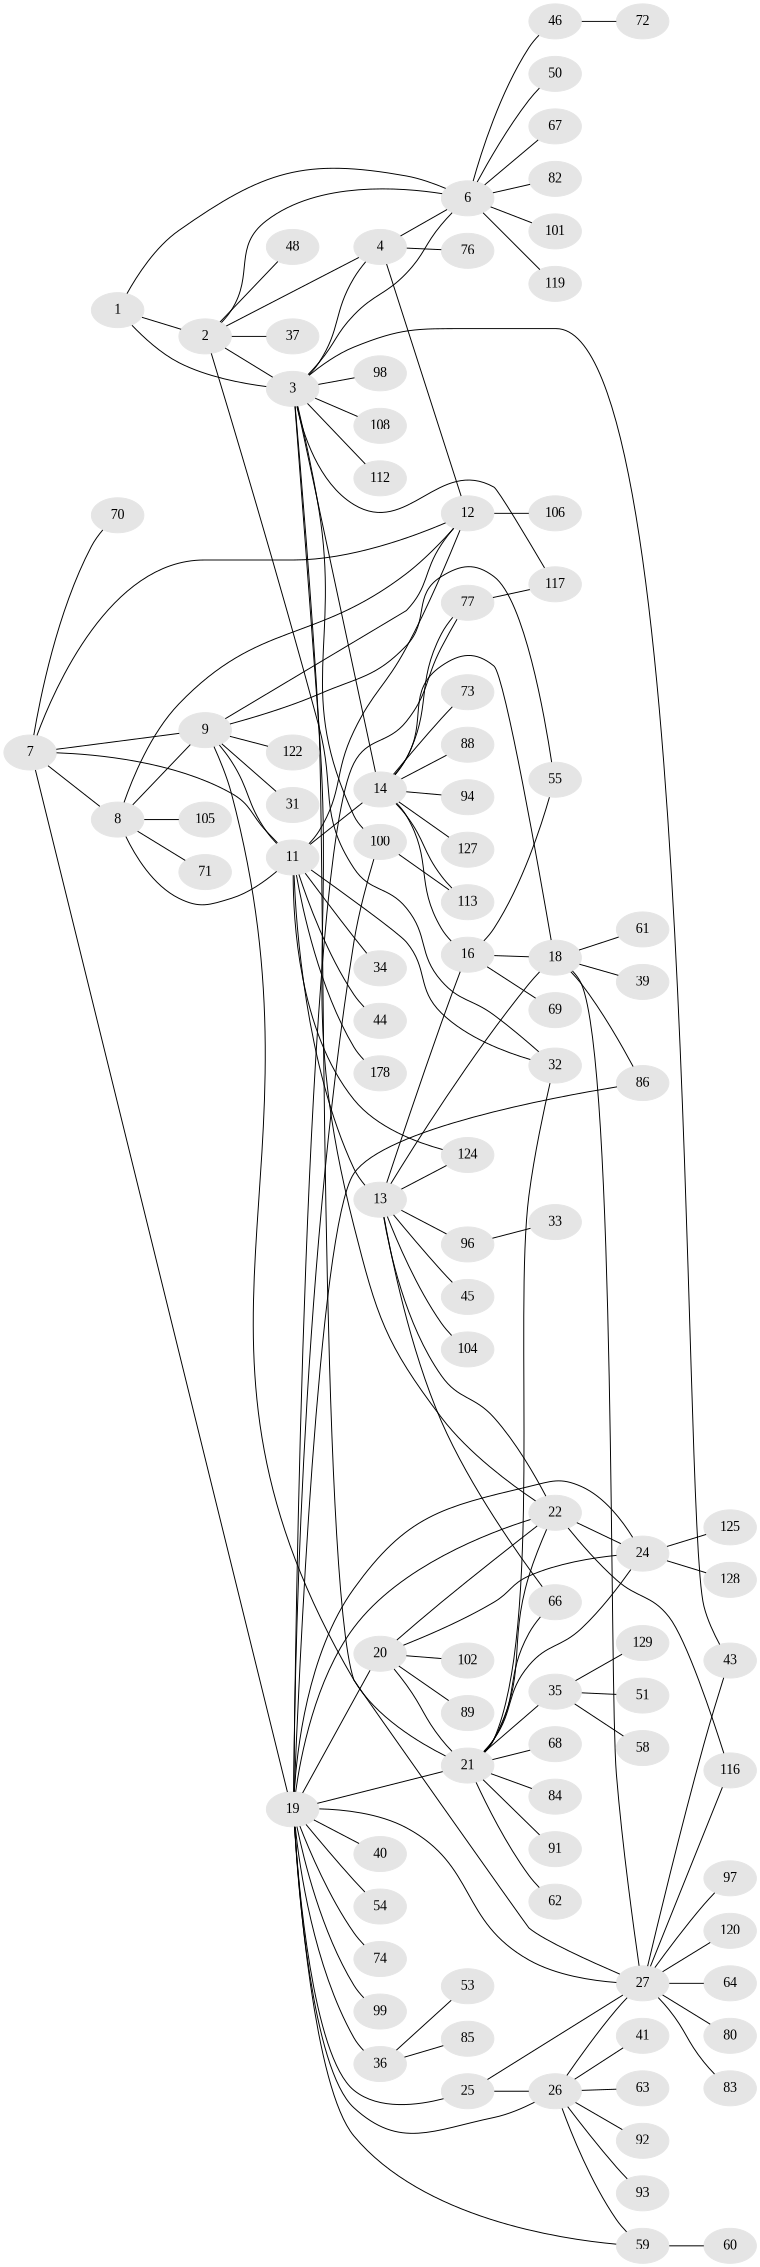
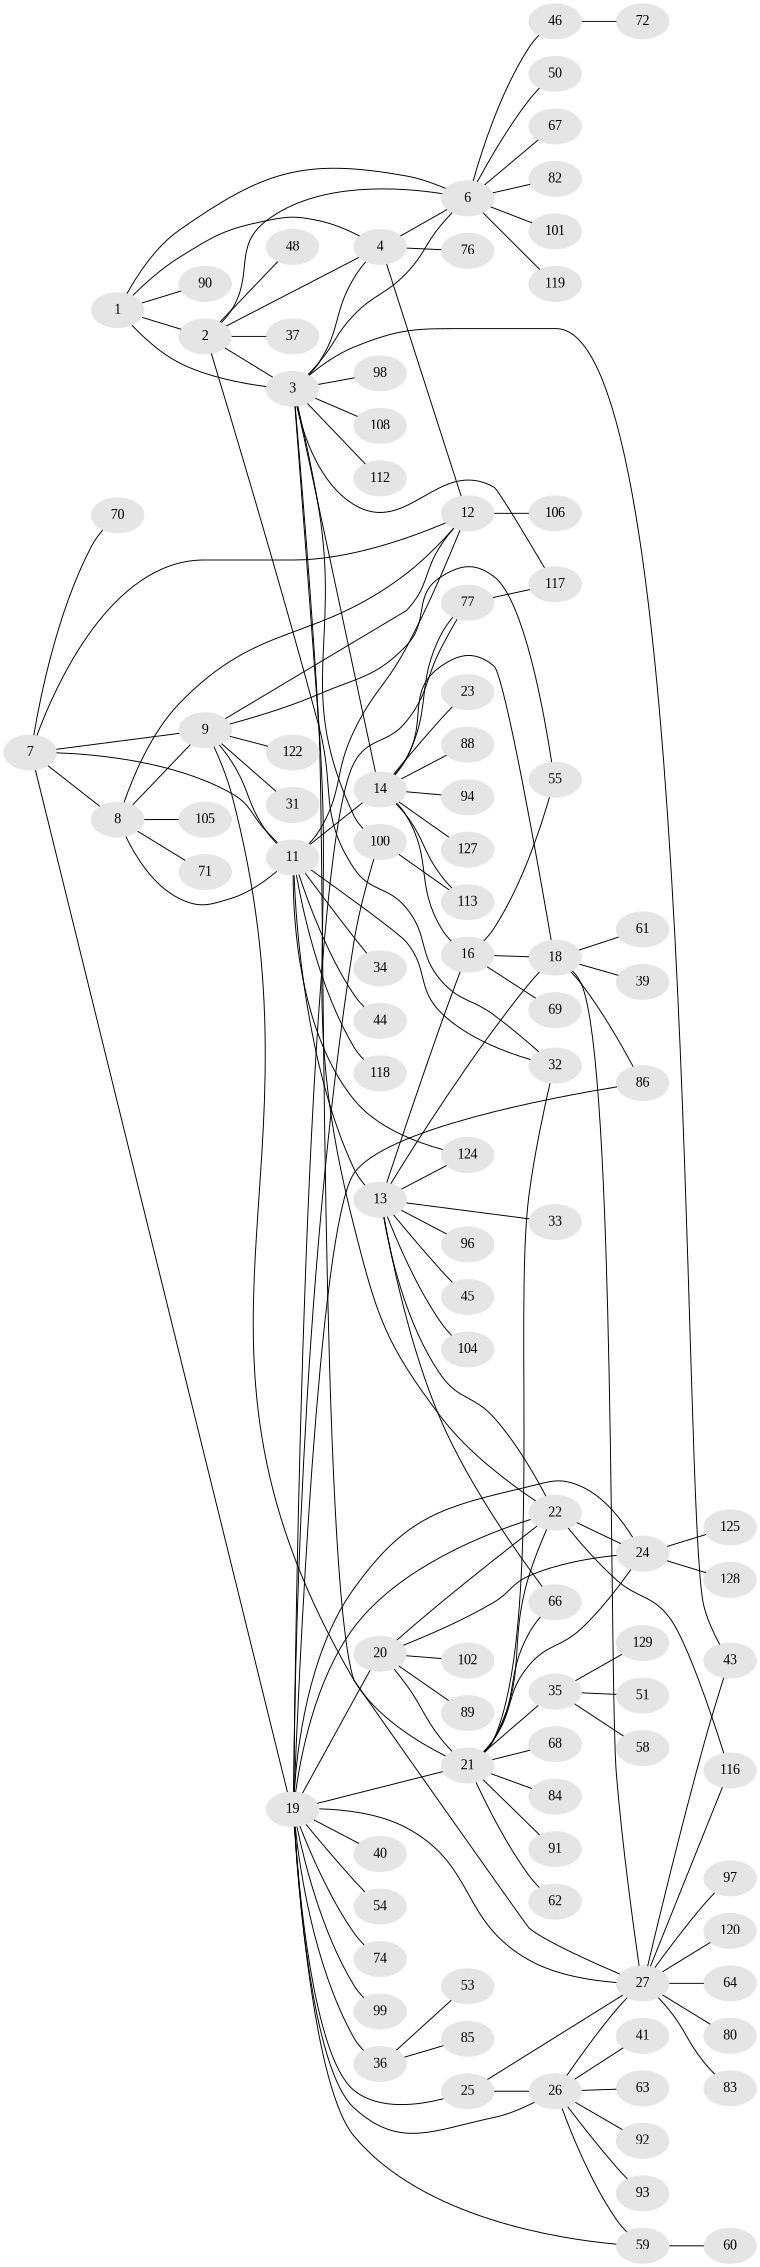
edge "4" -- "1": added
node "90": added
node "73": label "73" -> "23"
node "178": label "178" -> "118"
edge "33" -- "96": now "33" -- "13"
